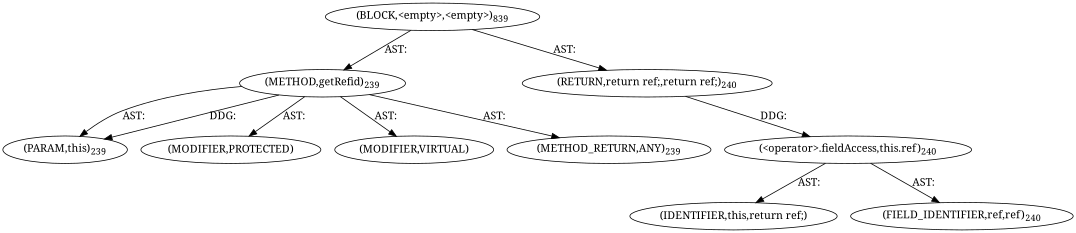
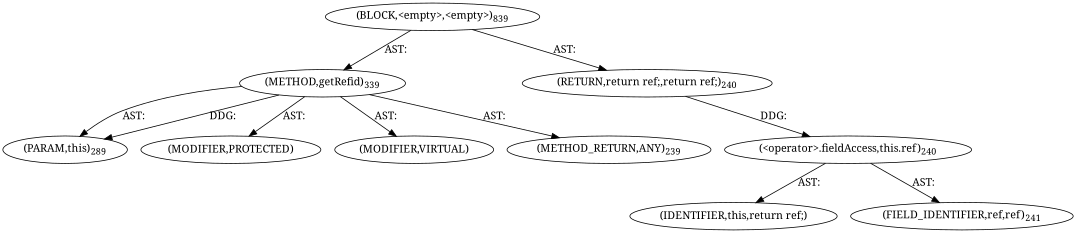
node "(METHOD,getRefid)": text "239" -> "339"
node "(PARAM,this)": text "239" -> "289"
node "(FIELD_IDENTIFIER,ref,ref)": text "240" -> "241"
